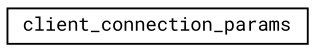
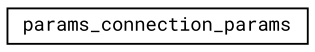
node "client_connection_params": label "client_connection_params" -> "params_connection_params"
